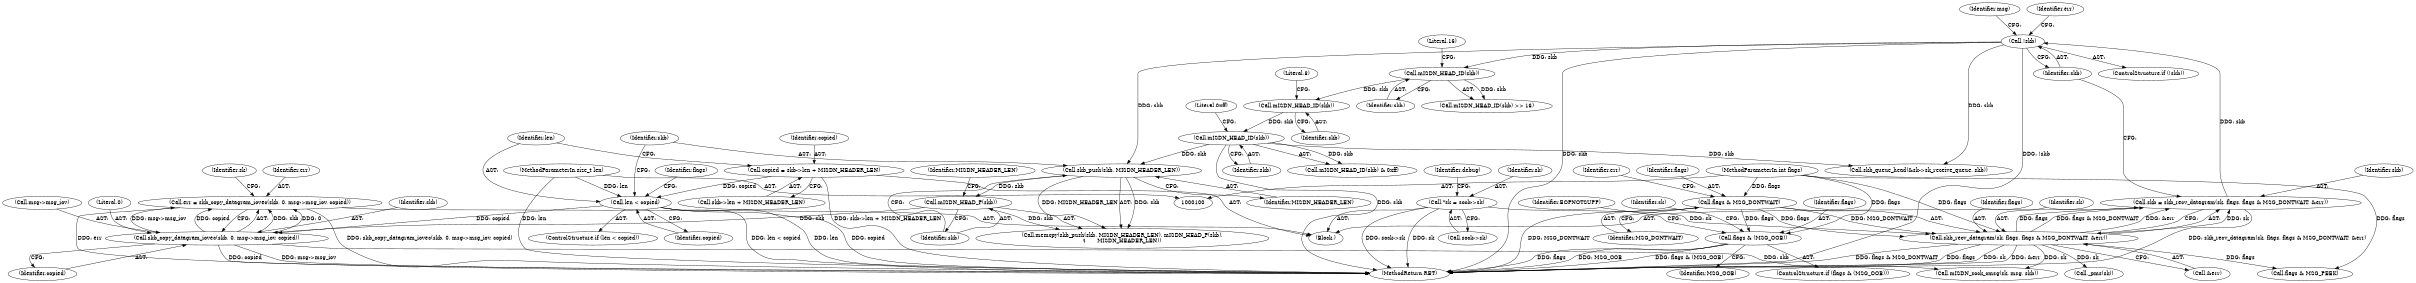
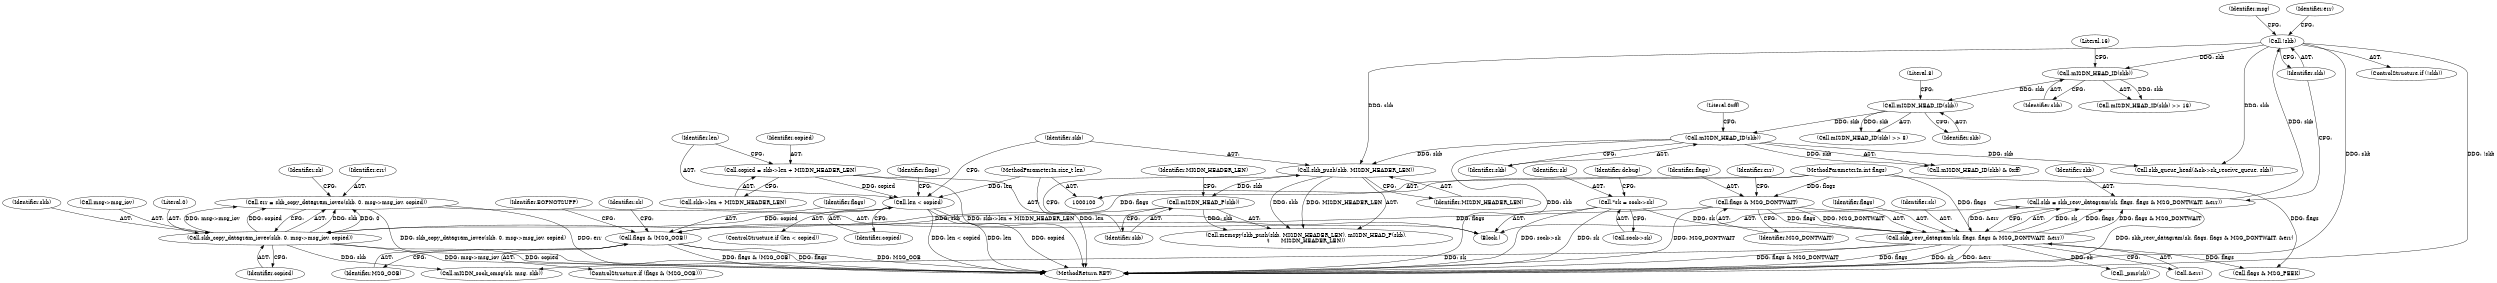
node "(Call,mISDN_HEAD_ID(skb) >> 8)": added
edge "(Identifier,MSG_OOB)" -> "(Call,flags & (MSG_OOB))": added, label "AST:"
